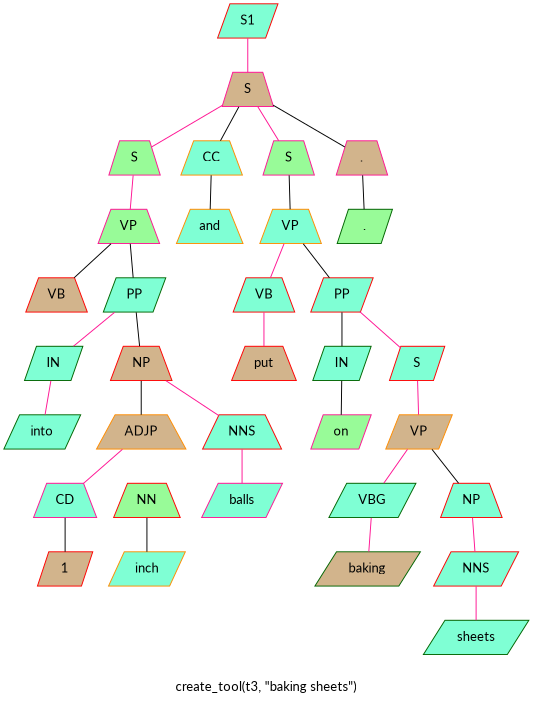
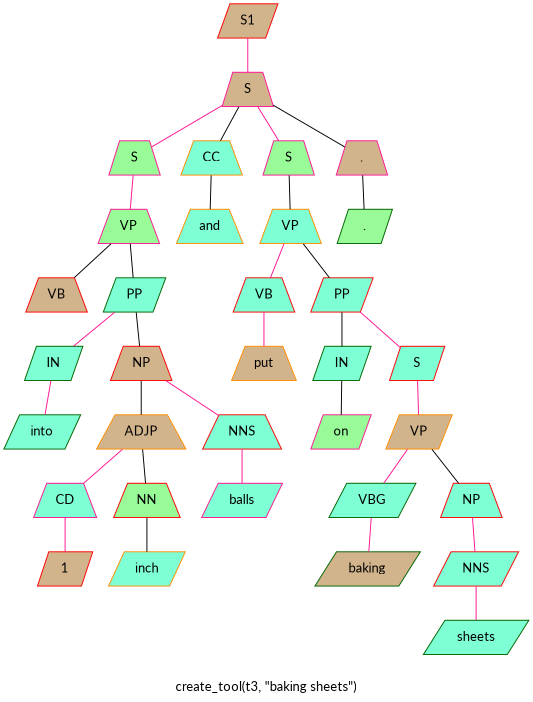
node "S1": fillcolor aquamarine -> tan
node "put": color red -> darkorange
edge "ADJP" -- "NN": added
edge "CD" -- "1": color black -> deeppink
